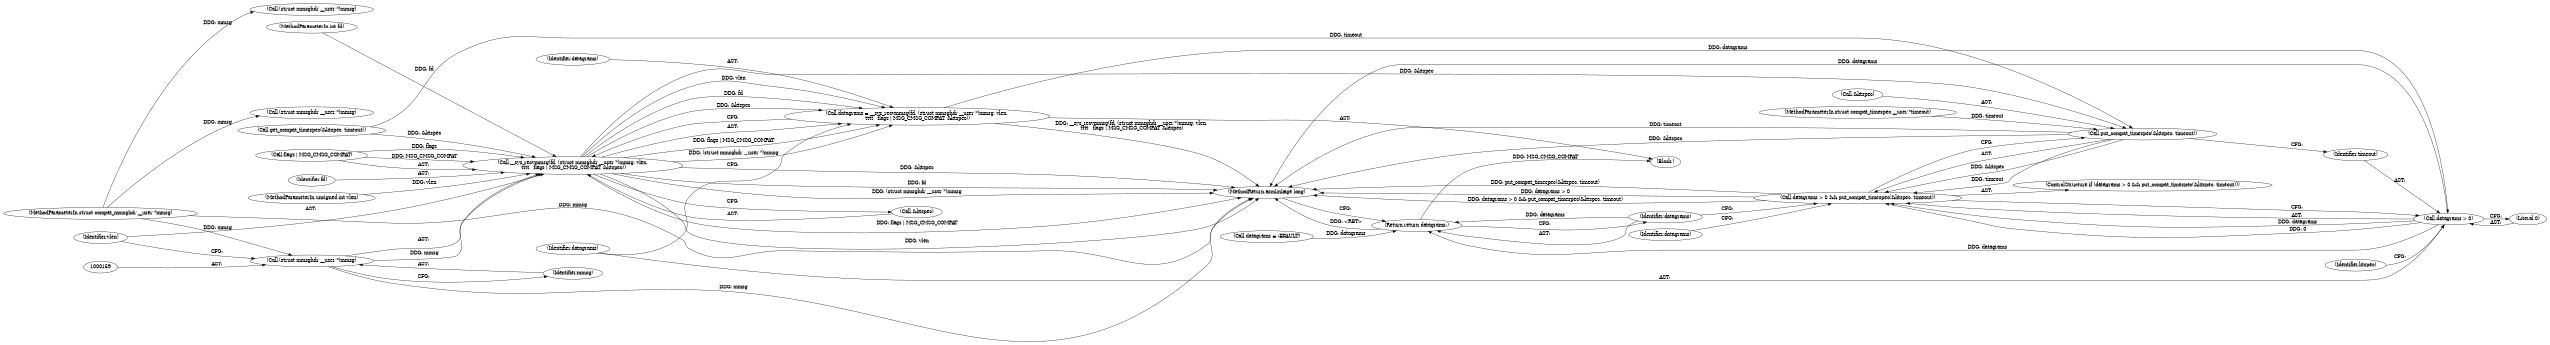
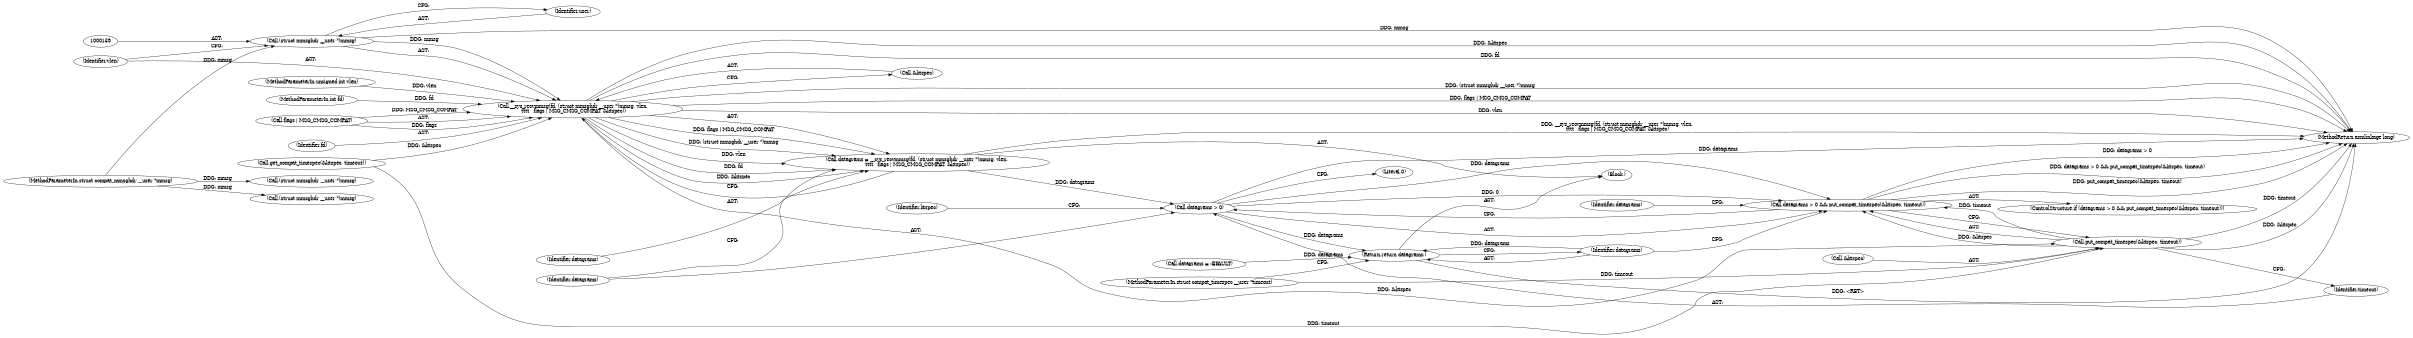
edge "(Return,return datagrams;)" -> "(Block,)": label "DDG: MSG_CMSG_COMPAT" -> "AST: "
edge "(MethodReturn,asmlinkage long)" -> "(Return,return datagrams;)": now "(MethodParameterIn,struct compat_timespec __user *timeout)" -> "(Return,return datagrams;)"
edge "(Literal,0)" -> "(Call,datagrams > 0)": removed, label "AST:"
edge "(MethodParameterIn,struct compat_mmsghdr __user *mmsg)" -> "(MethodReturn,asmlinkage long)": removed, label "DDG: mmsg"
node "(Identifier,mmsg)": label "(Identifier,mmsg)" -> "(Identifier,user)"
